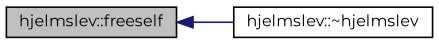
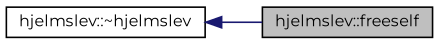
edge "hjelmslev::~hjelmslev" -> "hjelmslev::freeself": reversed
